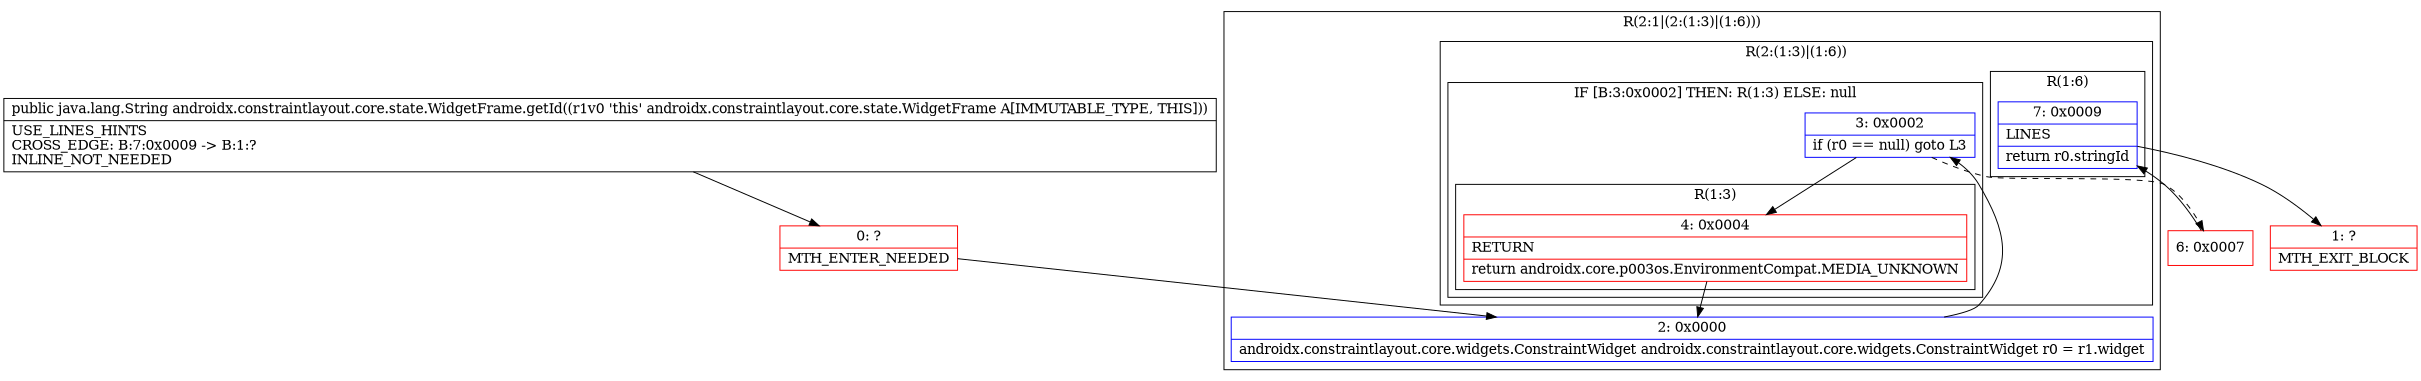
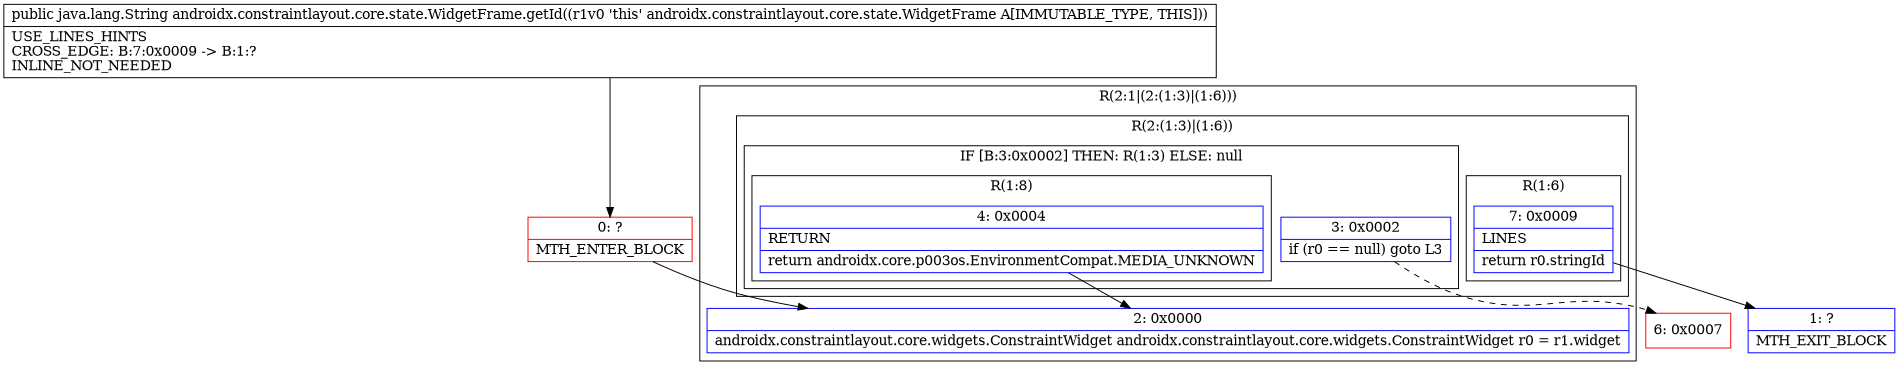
edge "3: 0x0002" -> "4: 0x0004": removed
cluster "R(1:3)": label "R(1:3)" -> "R(1:8)"
edge "6: 0x0007" -> "7: 0x0009": removed
node "4: 0x0004": color red -> blue
node "1: ?": color red -> blue
edge "2: 0x0000" -> "3: 0x0002": removed
node "0: ?": text "MTH_ENTER_NEEDED" -> "MTH_ENTER_BLOCK"
